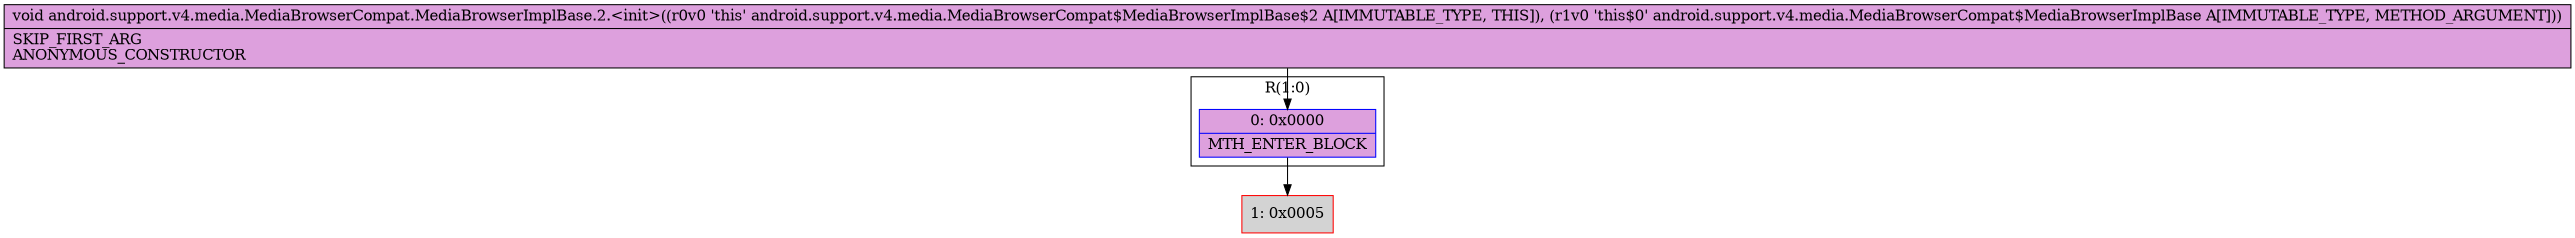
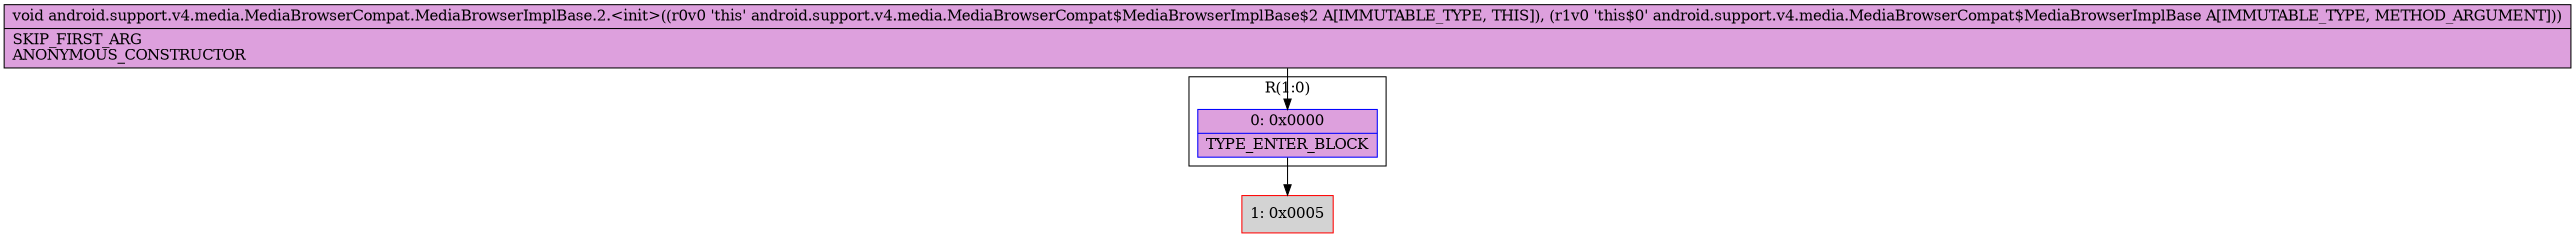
node "0: 0x0000": text "MTH_ENTER_BLOCK" -> "TYPE_ENTER_BLOCK"
